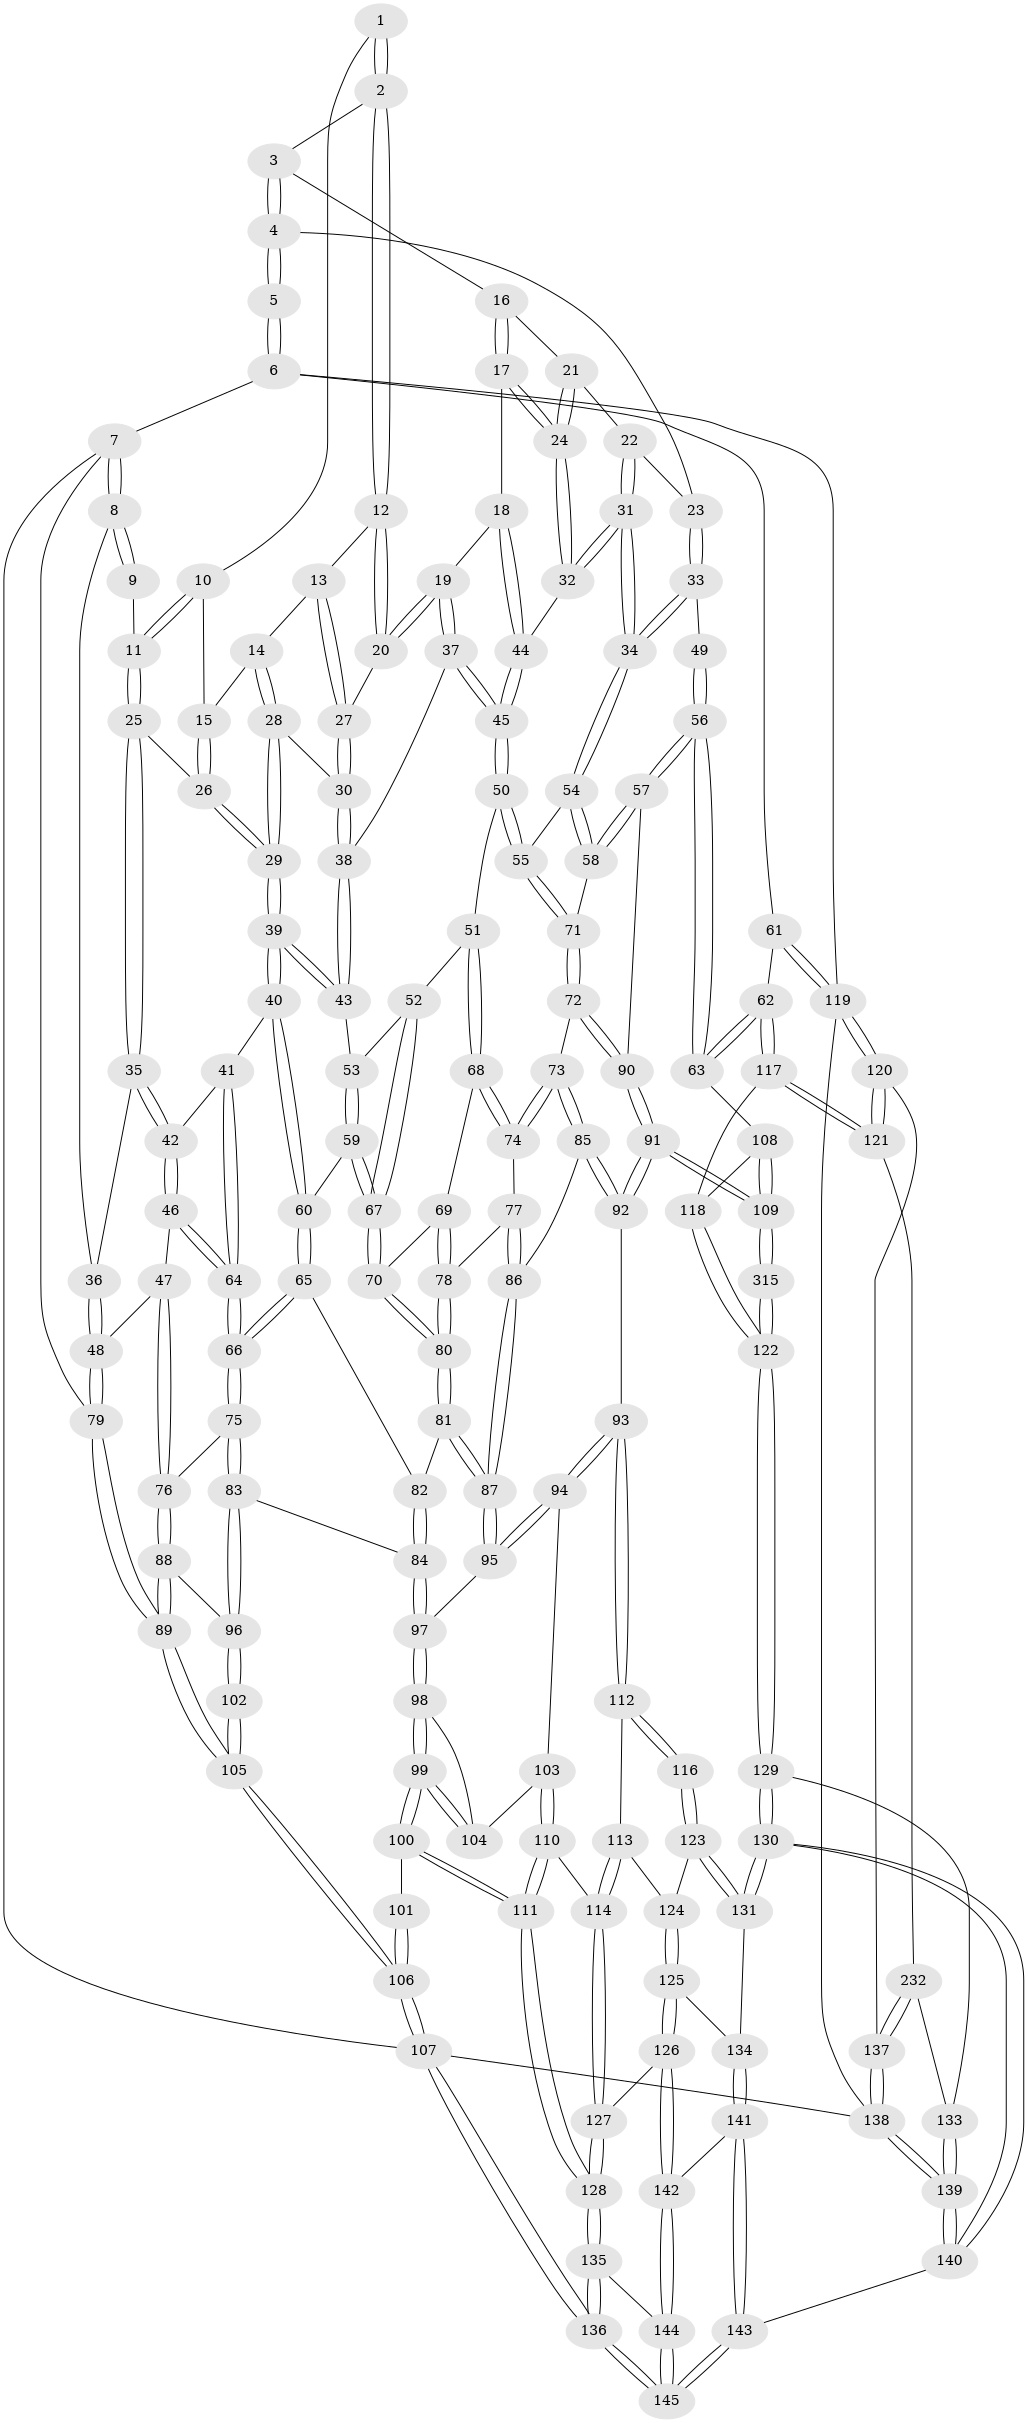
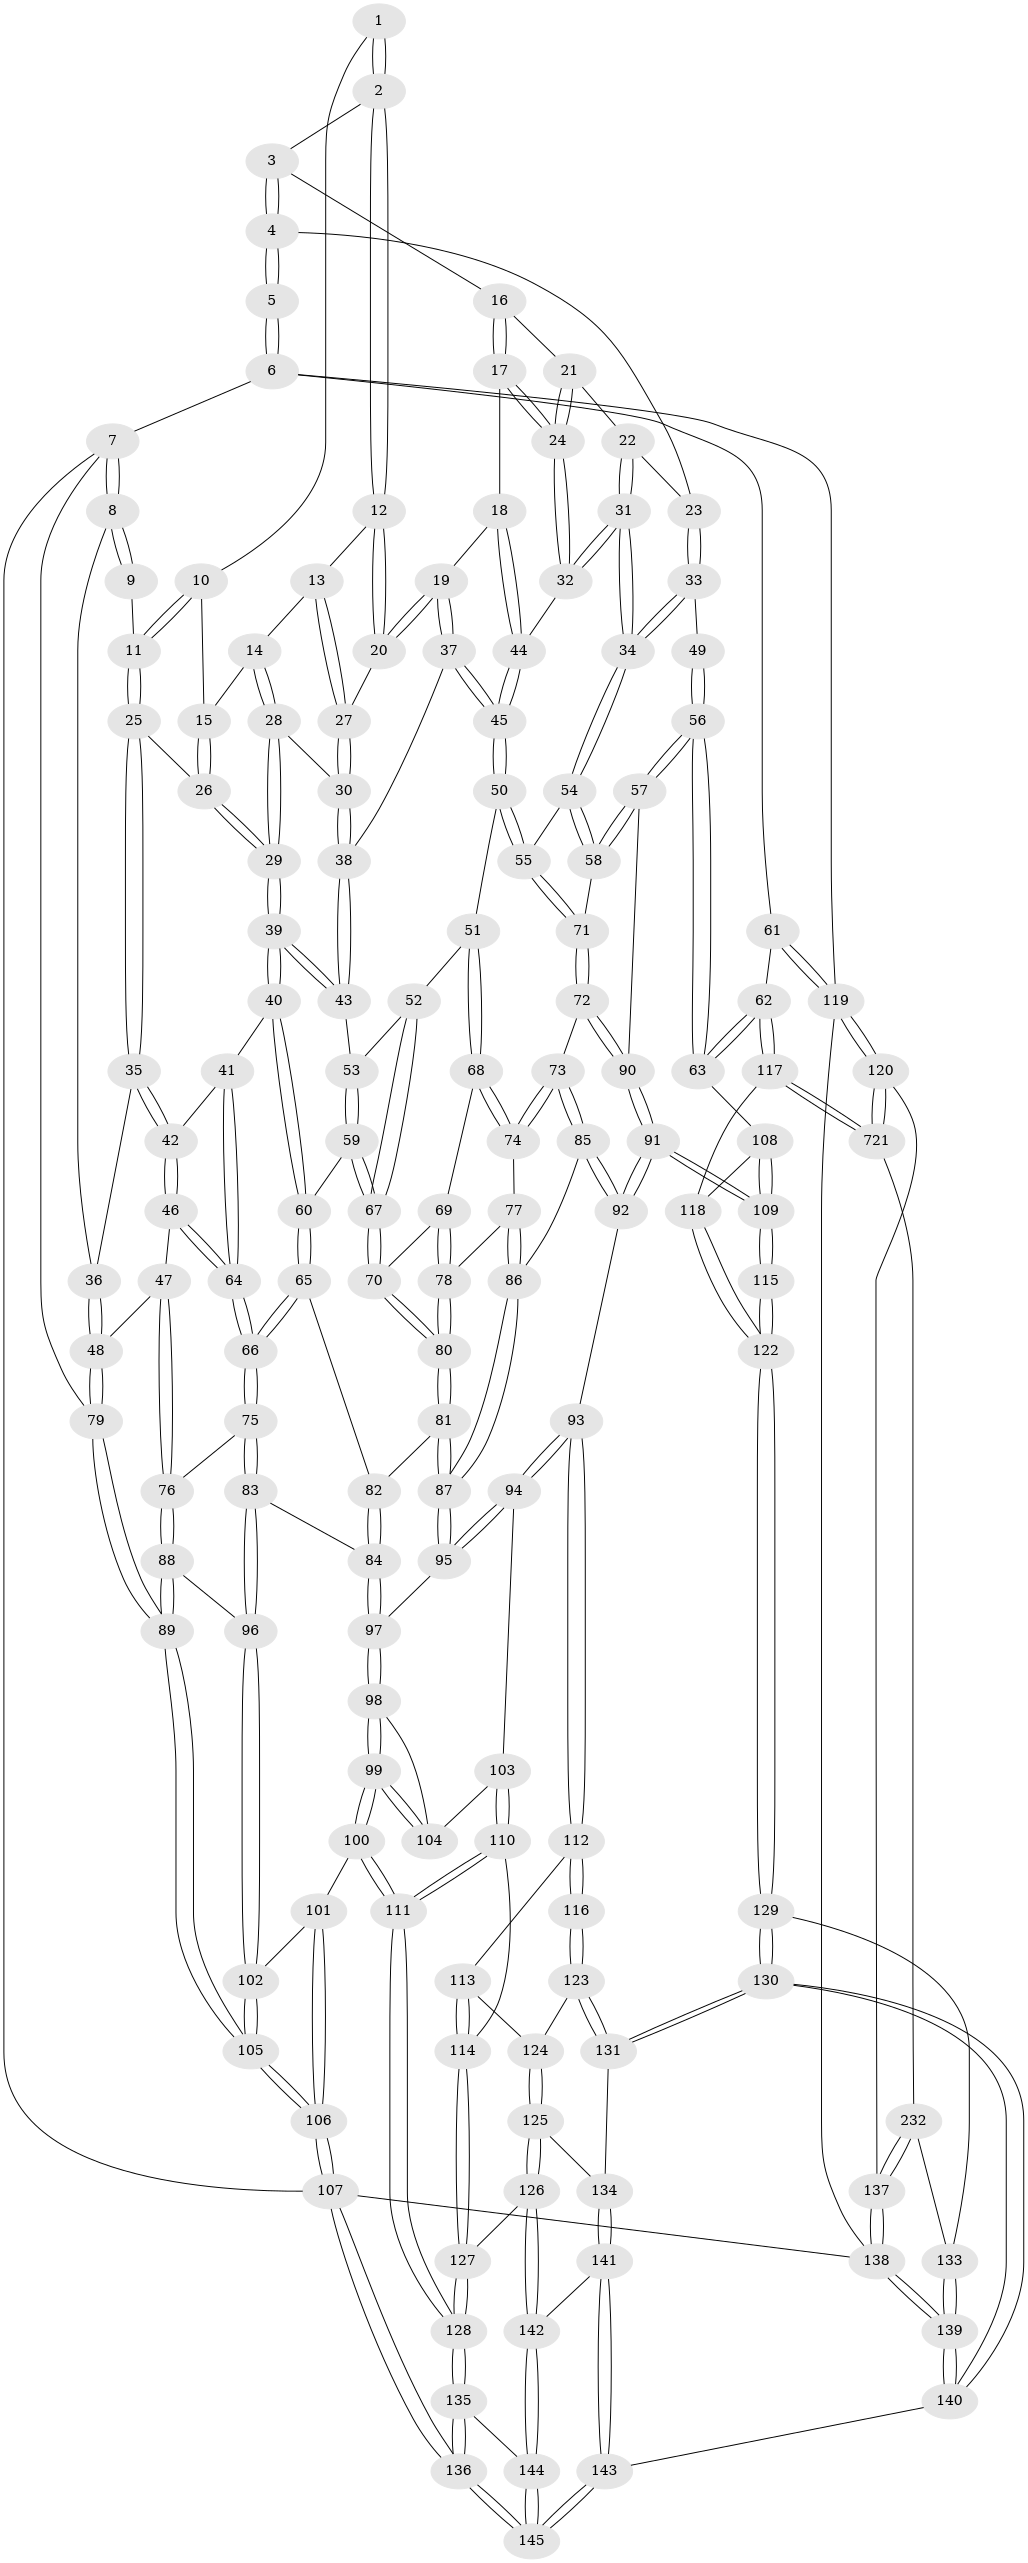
node "121": label "121" -> "721"
node "315": label "315" -> "115"
edge "101" -- "102": added
